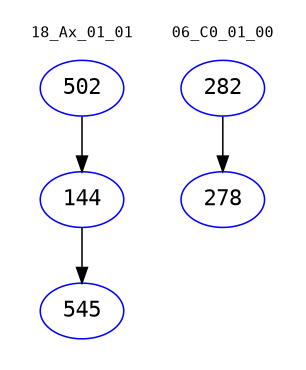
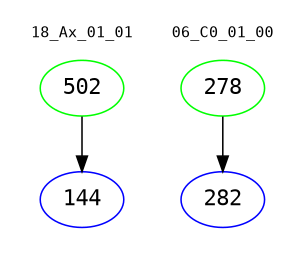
node "502": color blue -> green
edge "282" -> "278": reversed
node "278": color blue -> green
node "545": removed
